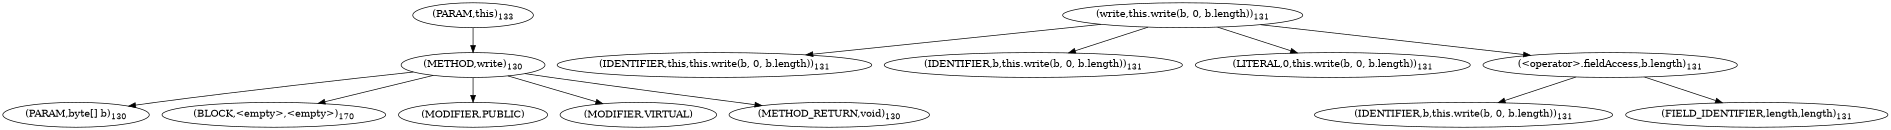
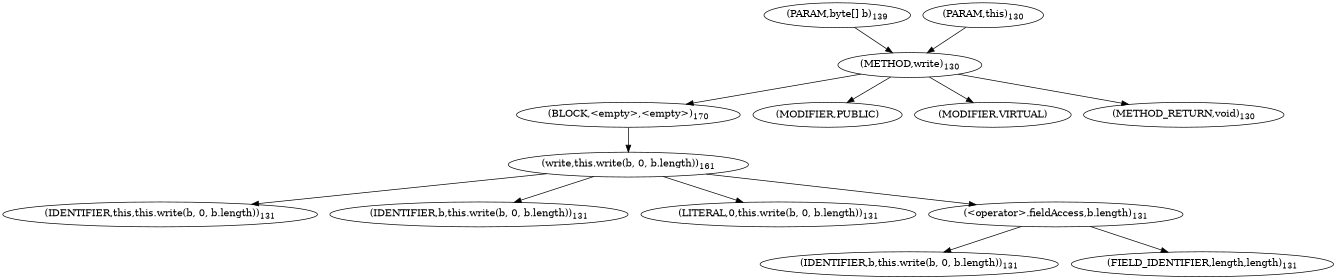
node "(PARAM,this)": text "133" -> "130"
node "(write,this.write(b, 0, b.length))": text "131" -> "161"
edge "(METHOD,write)" -> "(PARAM,byte[] b)": reversed
node "(PARAM,byte[] b)": text "130" -> "139"
edge "(BLOCK,<empty>,<empty>)" -> "(write,this.write(b, 0, b.length))": added
